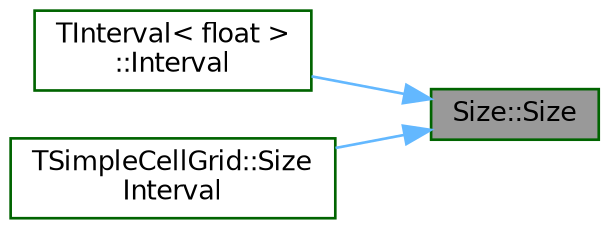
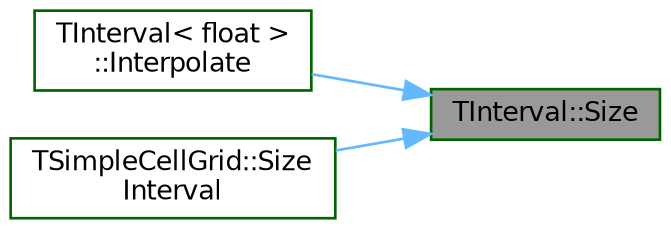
node "TInterval< float > ::Interval": label "TInterval< float > ::Interval" -> "TInterval< float > ::Interpolate"
node "Size::Size": label "Size::Size" -> "TInterval::Size"
